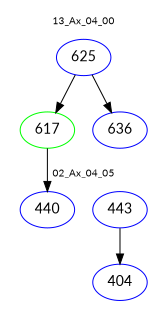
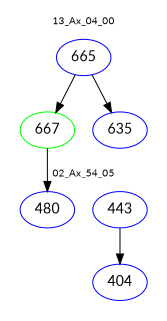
node "625": label "625" -> "665"
node "617": label "617" -> "667"
node "636": label "636" -> "635"
cluster "02_Ax_04_05": label "02_Ax_04_05" -> "02_Ax_54_05"
node "440": label "440" -> "480"
